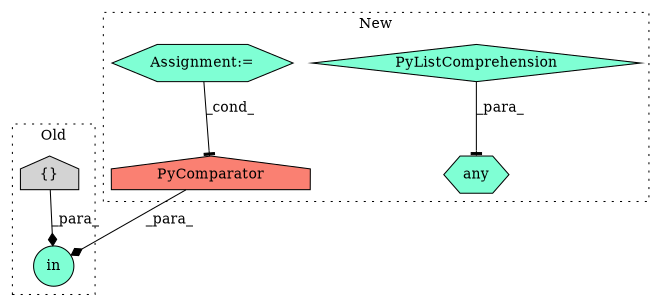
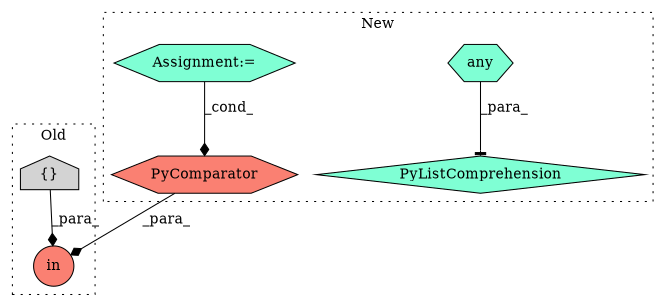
edge "Assignment:=" -> "PyComparator": arrowhead tee -> diamond
edge "PyListComprehension" -> "any": reversed
node "PyComparator": shape house -> hexagon
node "in": fillcolor aquamarine -> salmon
